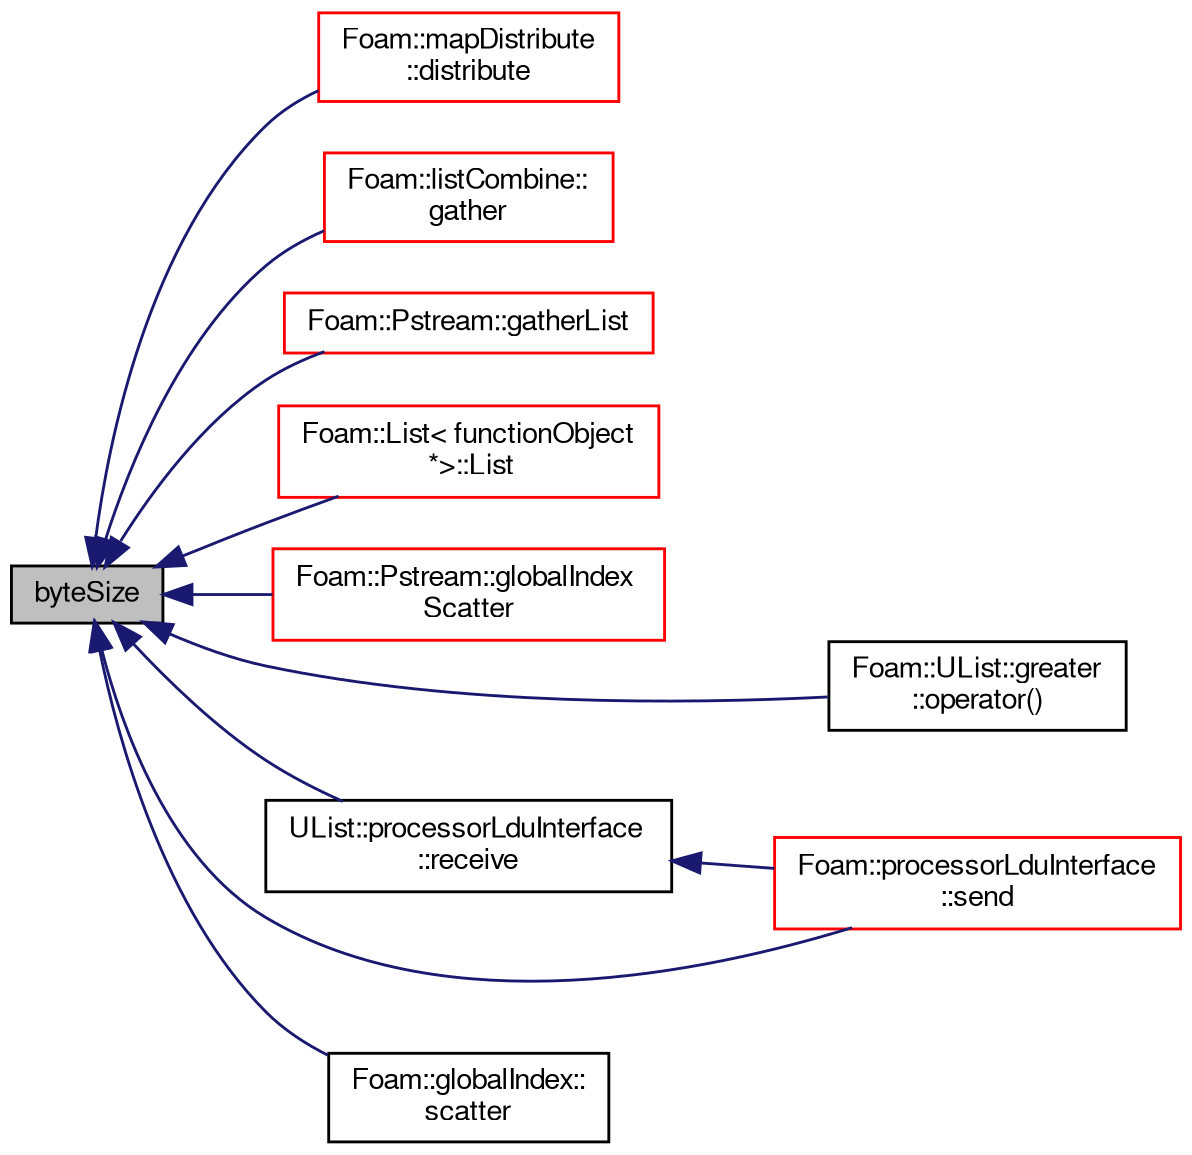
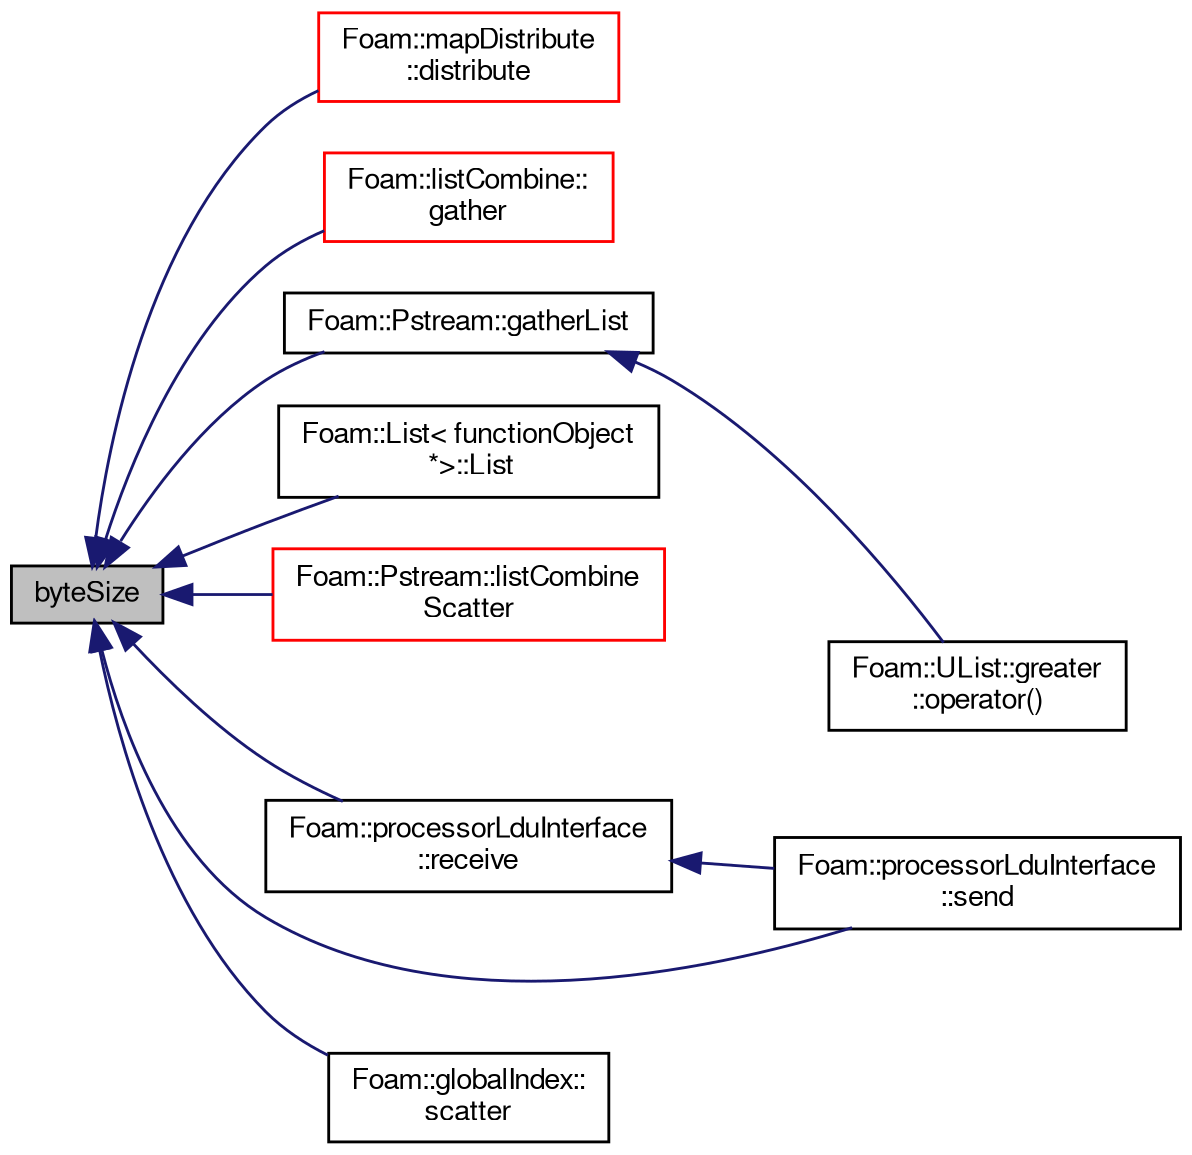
node "Foam::Pstream::gatherList": color red -> black
node "Foam::List< functionObject *>::List": color red -> black
node "Foam::Pstream::globalIndex Scatter": label "Foam::Pstream::globalIndex Scatter" -> "Foam::Pstream::listCombine Scatter"
edge "Foam::UList::greater ::operator()" -> "byteSize": now "Foam::UList::greater ::operator()" -> "Foam::Pstream::gatherList"
node "UList::processorLduInterface ::receive": label "UList::processorLduInterface ::receive" -> "Foam::processorLduInterface ::receive"
node "Foam::processorLduInterface ::send": color red -> black
